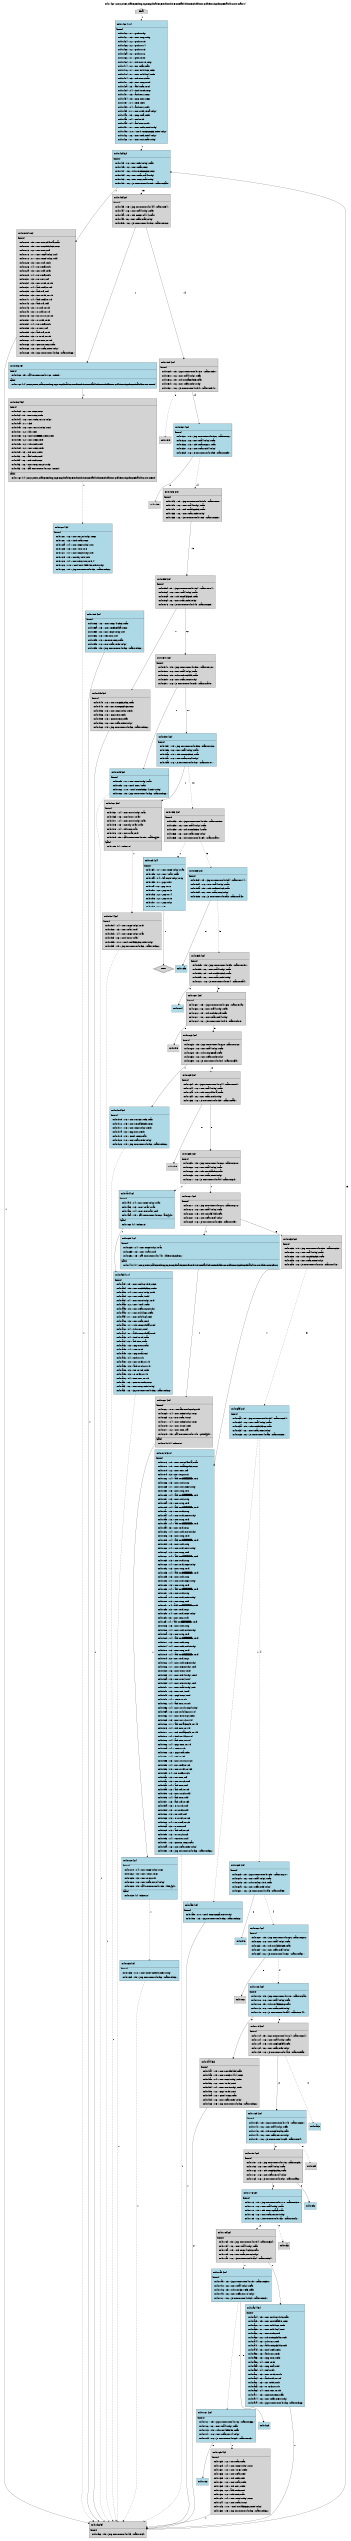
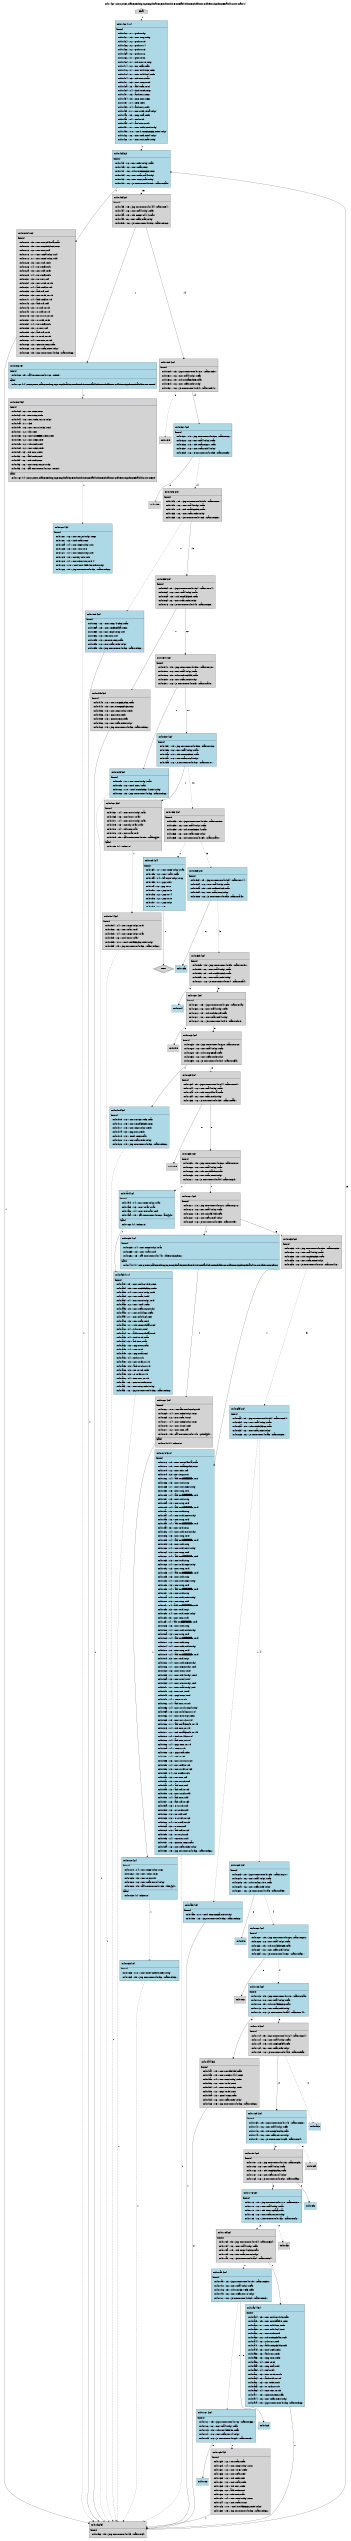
edge "0x401543 [28]" -> "0x4019e5 [30]": added, label "1"
